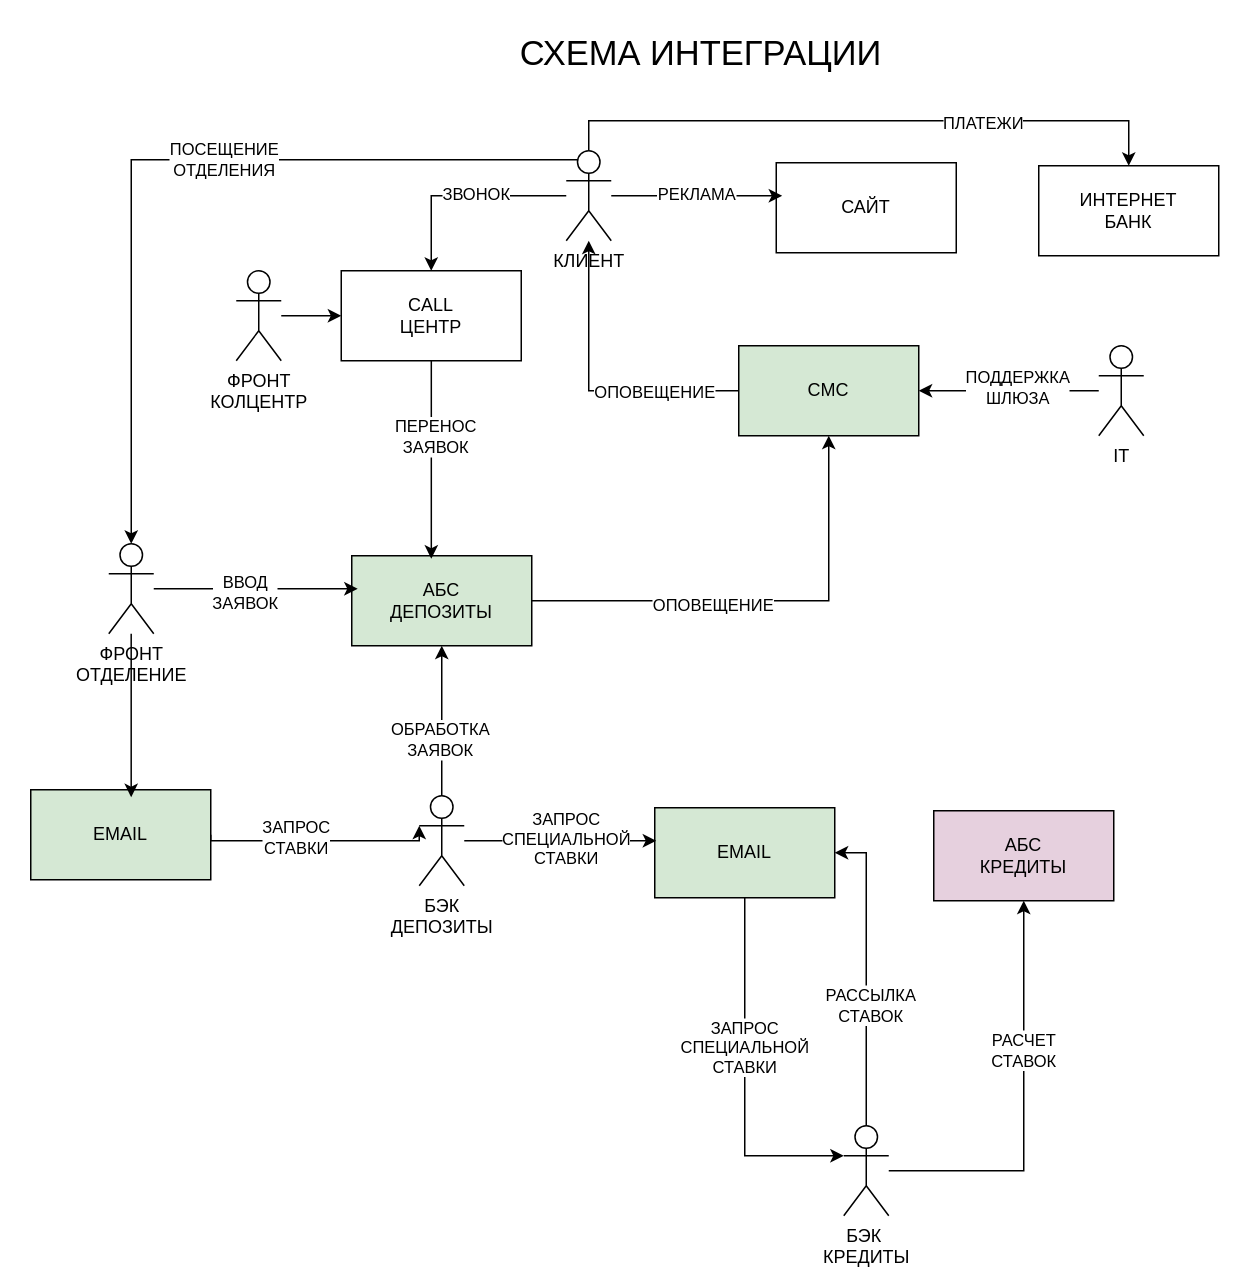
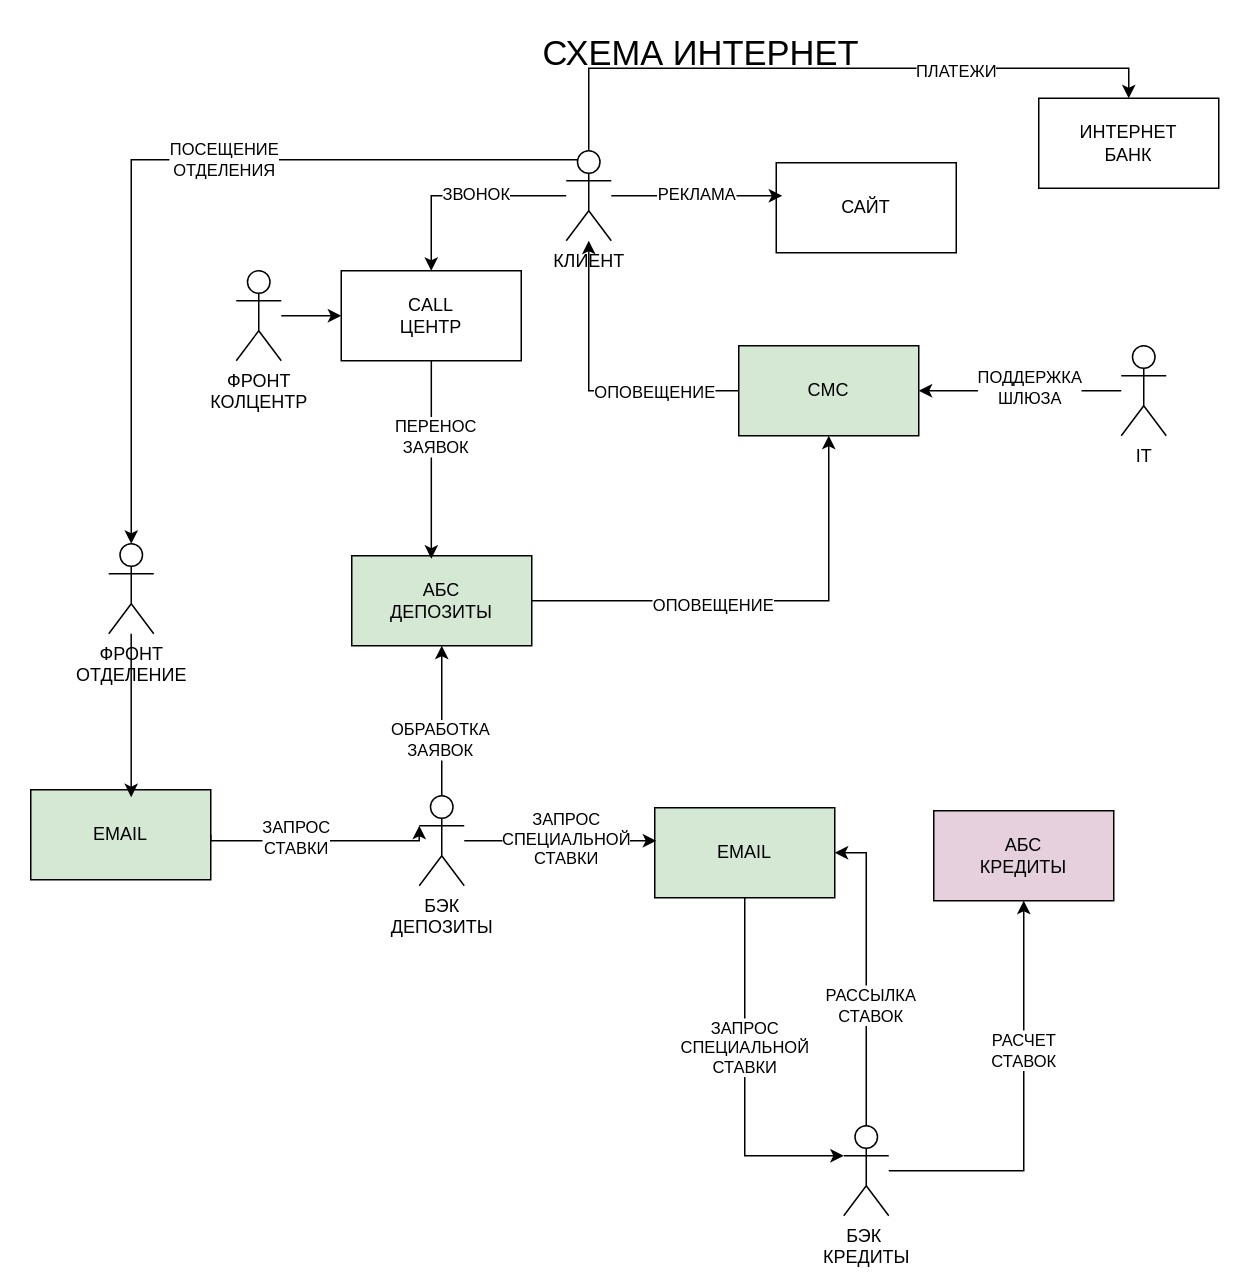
node "СХЕМА ИНТЕГРАЦИИ": label "СХЕМА ИНТЕГРАЦИИ" -> "СХЕМА ИНТЕРНЕТ"
node "ИНТЕРНЕТ БАНК": moved (1129, 211) -> (1129, 143)
node "IT": moved (1121, 391) -> (1144, 391)
edge "ФРОНТ ОТДЕЛЕНИЕ" -> "АБС ДЕПОЗИТЫ": removed, label "ВВОД ЗАЯВОК"
